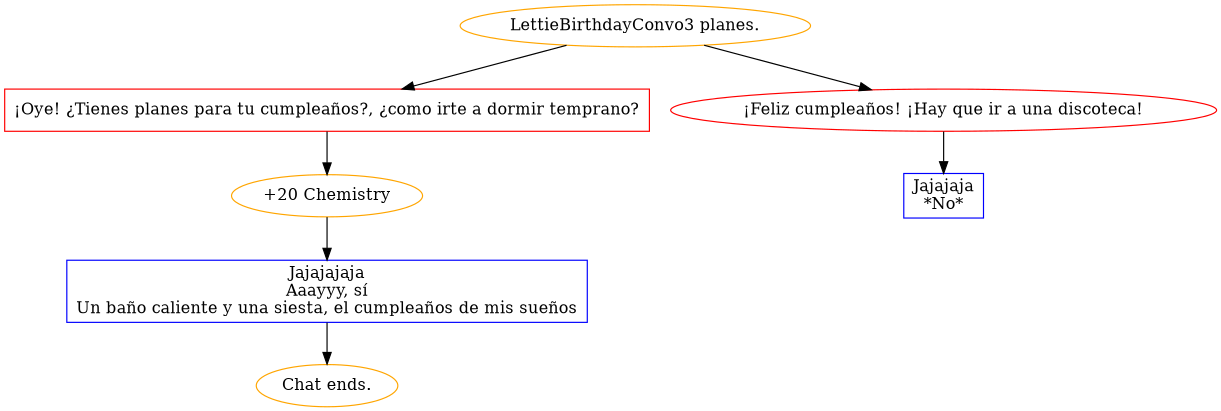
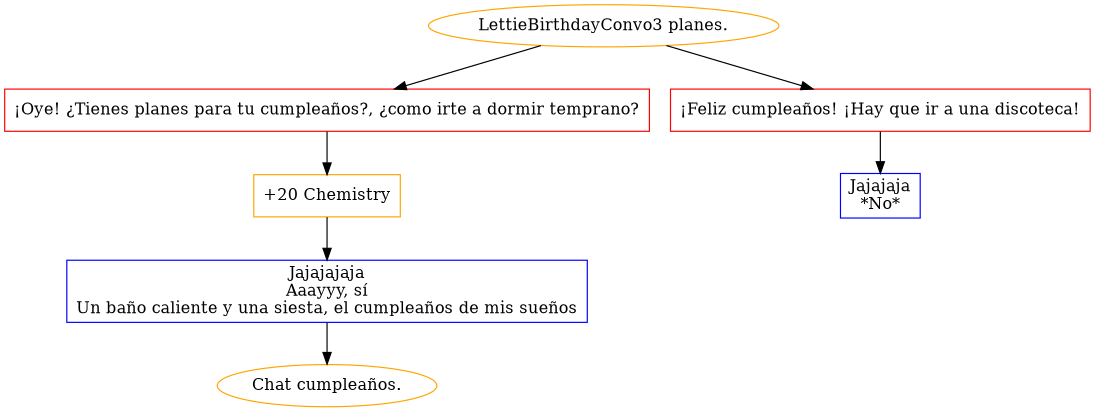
node "¡Feliz cumpleaños! ¡Hay que ir a una discoteca!": shape ellipse -> box
node "+20 Chemistry": shape ellipse -> box
node "Chat ends.": label "Chat ends." -> "Chat cumpleaños."
